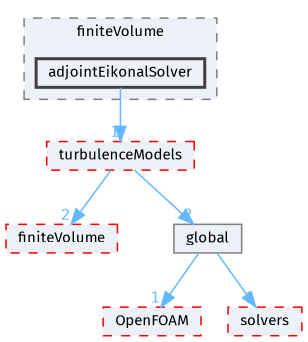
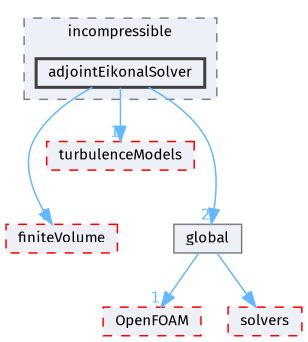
cluster "finiteVolume": label "finiteVolume" -> "incompressible"
edge "turbulenceModels" -> "finiteVolume": now "adjointEikonalSolver" -> "finiteVolume"
edge "turbulenceModels" -> "global": now "adjointEikonalSolver" -> "global"
